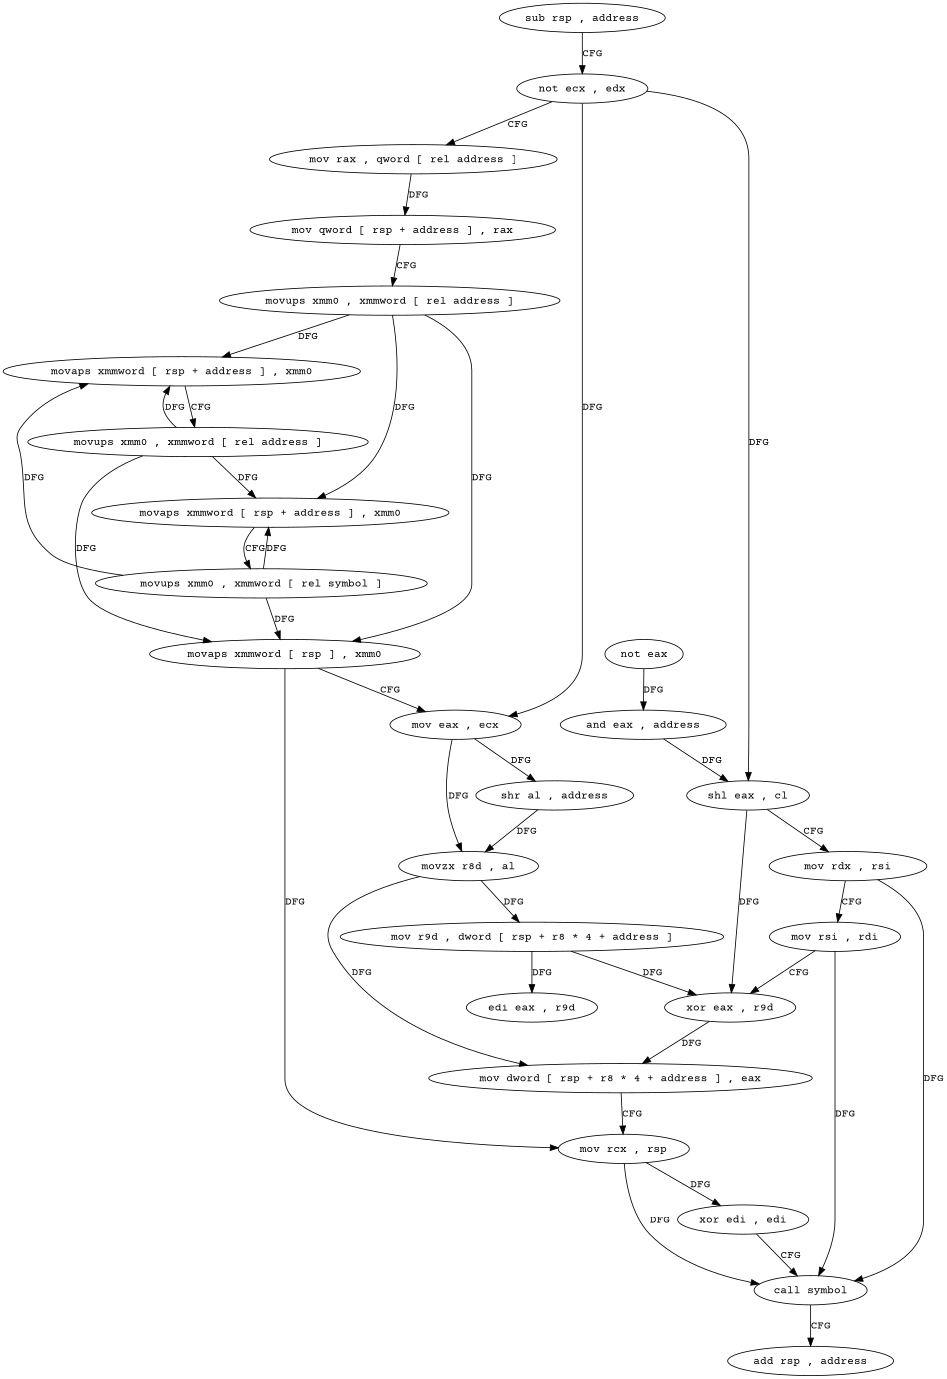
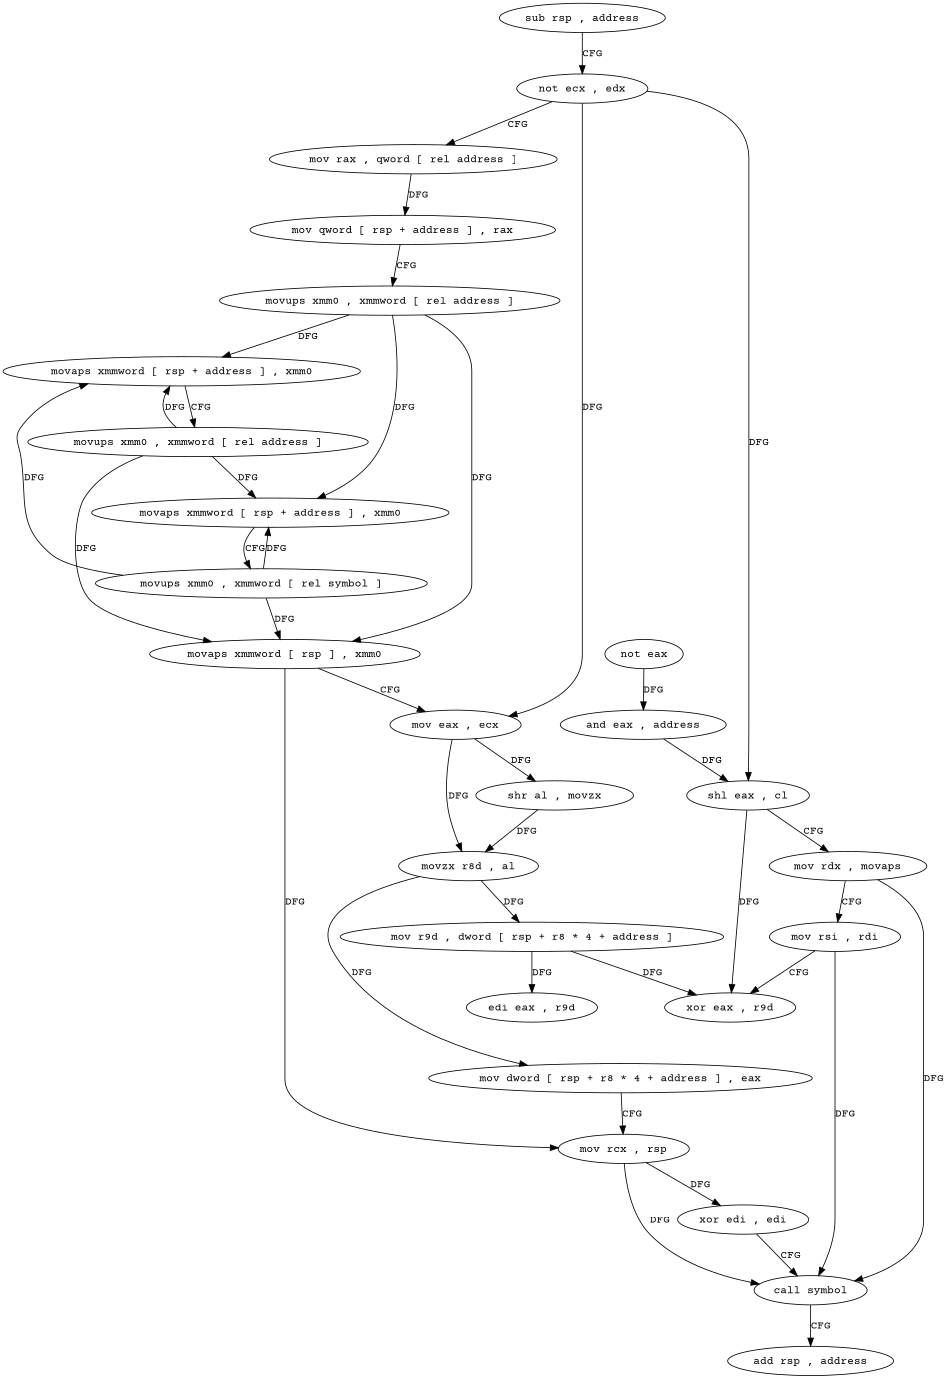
node "shr al , address": label "shr al , address" -> "shr al , movzx"
node "mov rdx , rsi": label "mov rdx , rsi" -> "mov rdx , movaps"
edge "xor eax , r9d" -> "mov dword [ rsp + r8 * 4 + address ] , eax": removed, label "DFG"
